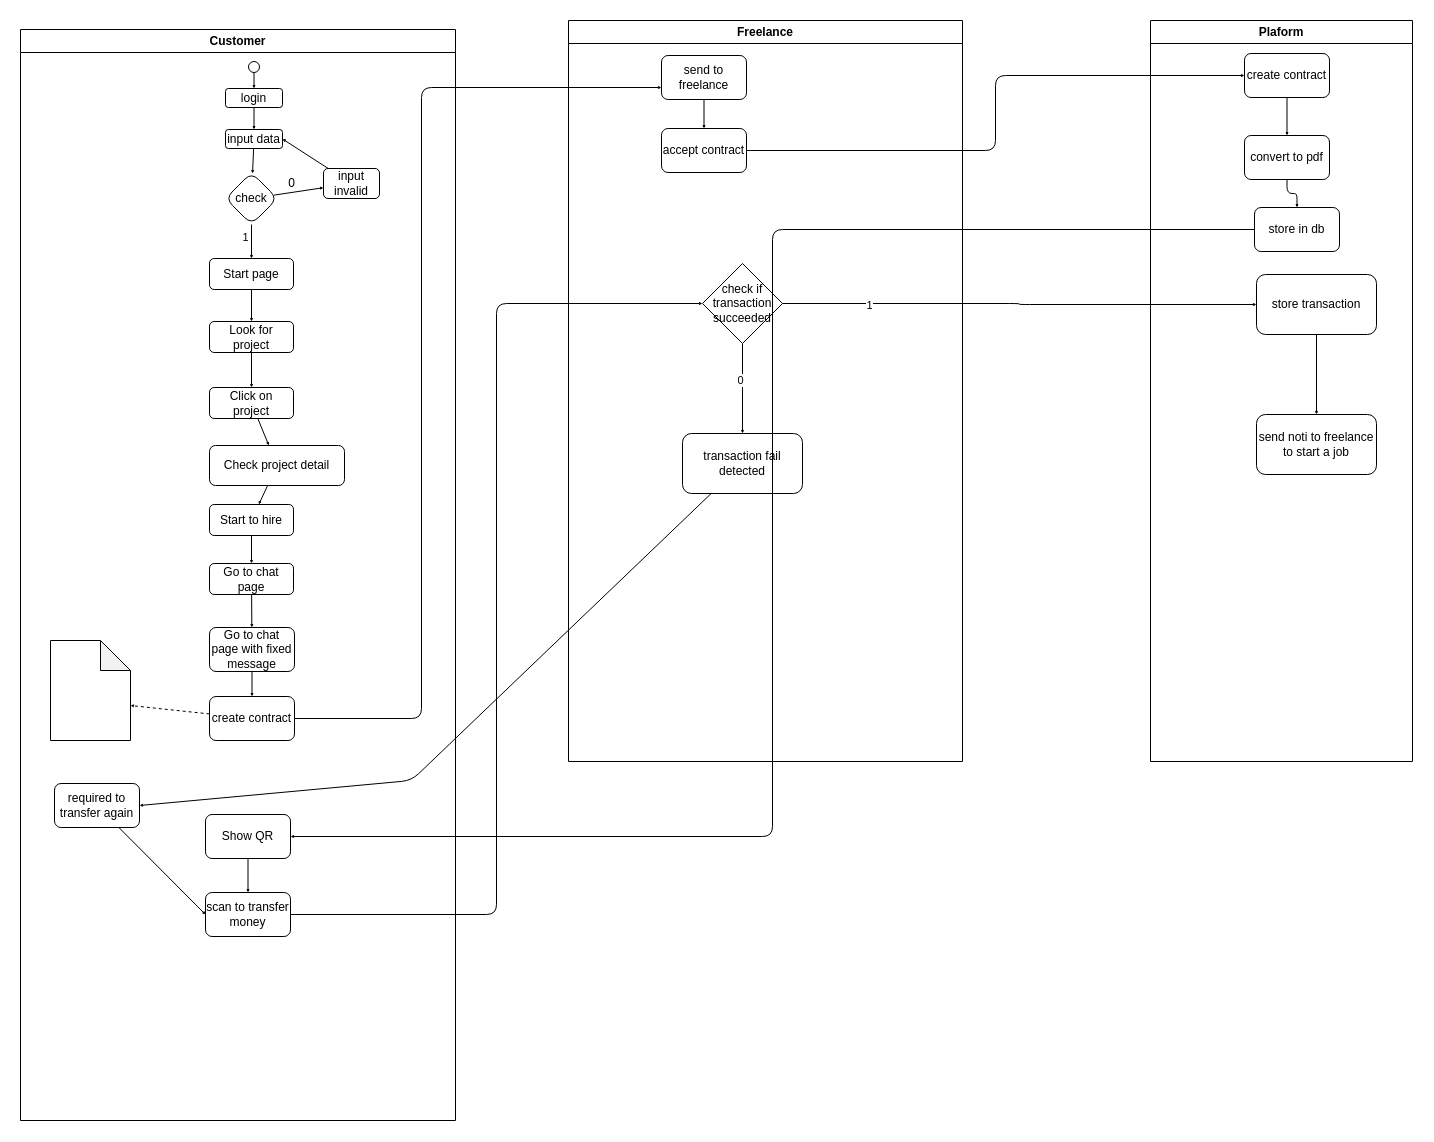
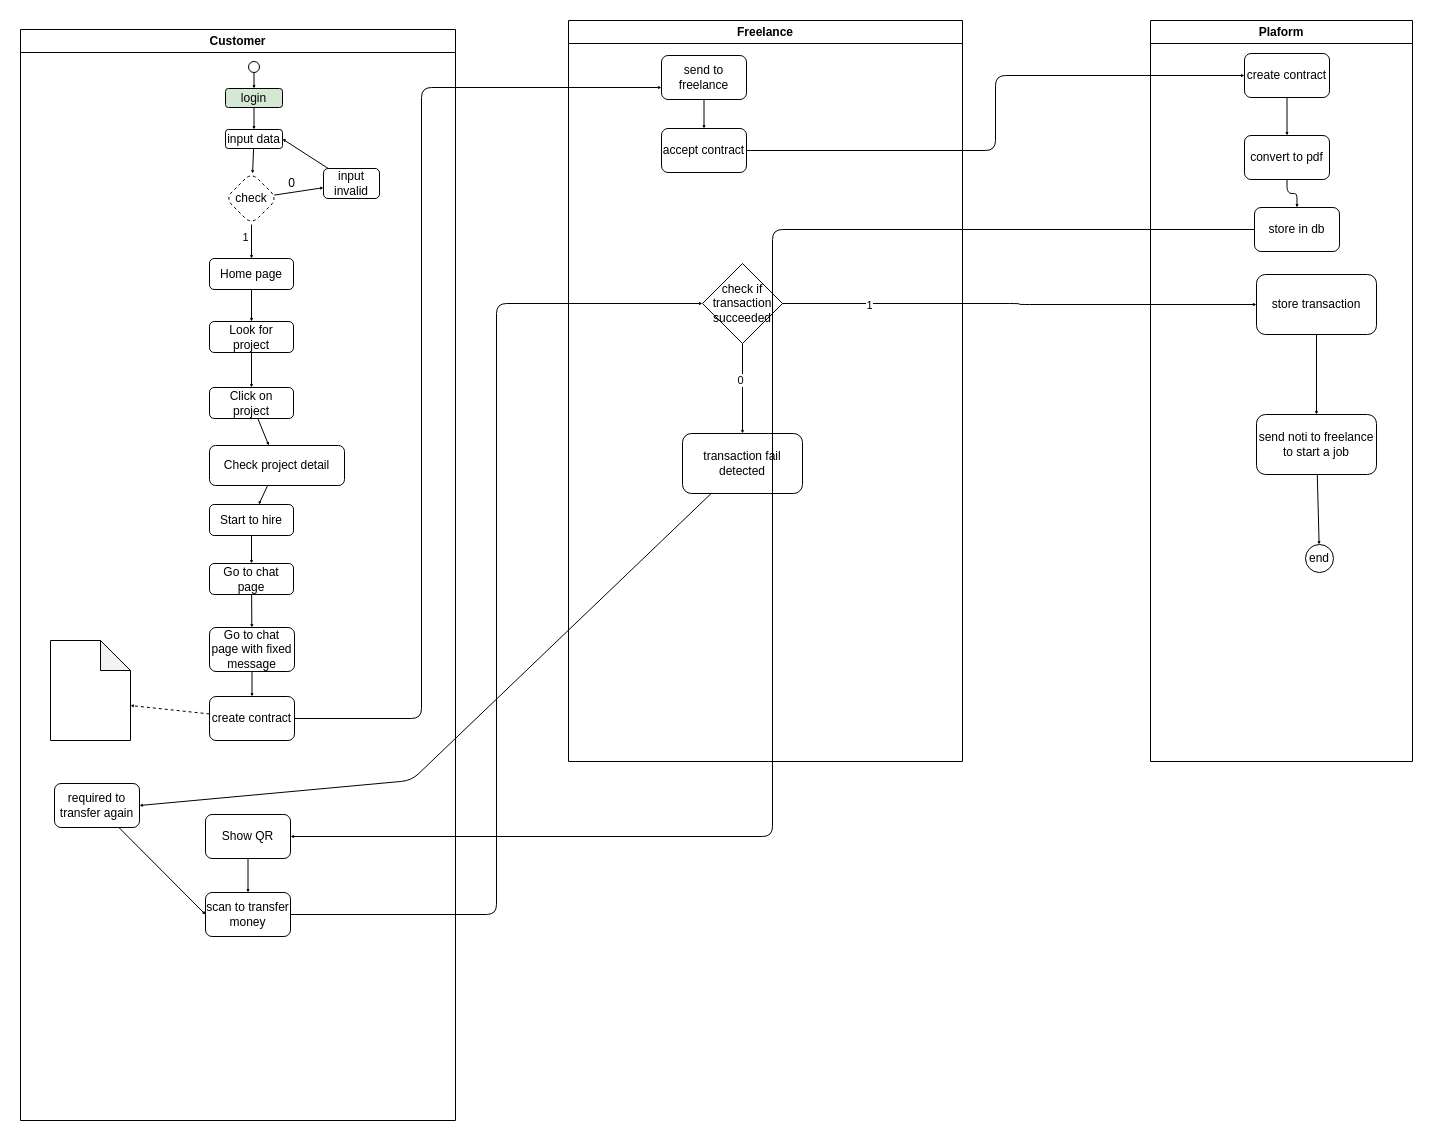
node "login": fillcolor #ffffff -> #d5e8d4
node "check": style solid -> dashed
node "Start page": label "Start page" -> "Home page"
edge "send noti to freelance to start a job" -> "end": added
node "end": added
